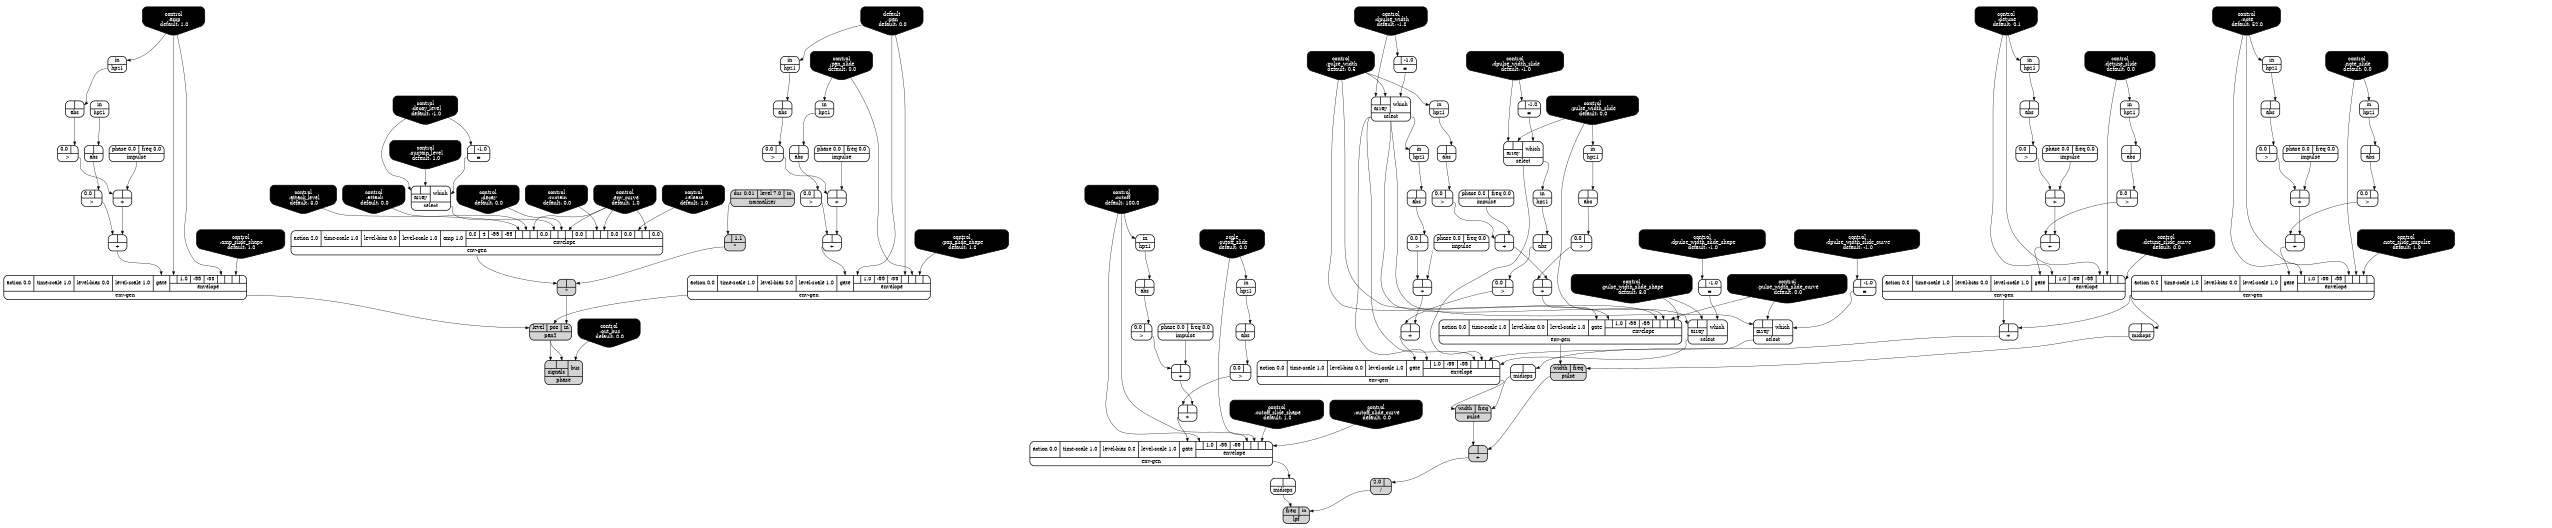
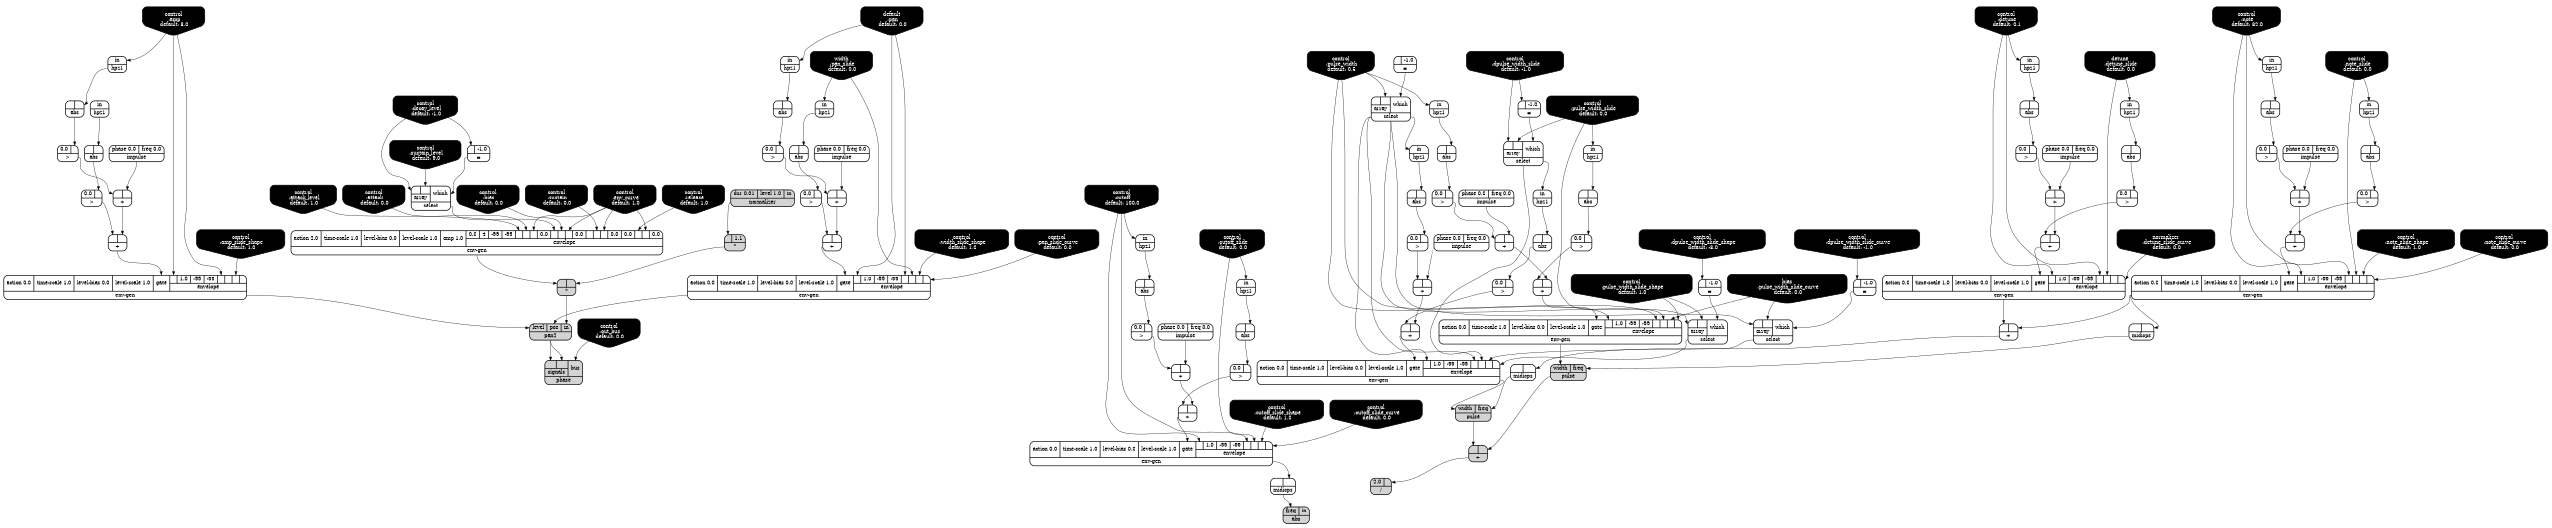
node "control :amp default: 1.0": label "control :amp default: 1.0" -> "control :amp default: 8.0"
node "control :dpulse_width default: -1.0": removed
node "control :note default: 52.0": label "control :note default: 52.0" -> "control :note default: 62.0"
node "control :pan_slide default: 0.0": label "control :pan_slide default: 0.0" -> "width :pan_slide default: 0.0"
node "control :detune_slide default: 0.0": label "control :detune_slide default: 0.0" -> "detune :detune_slide default: 0.0"
node "control :sustain_level default: 1.0": label "control :sustain_level default: 1.0" -> "control :sustain_level default: 9.0"
node "dur 0.01": text "level 7.0" -> "level 1.0"
node "control :attack_level default: 3.0": label "control :attack_level default: 3.0" -> "control :attack_level default: 1.0"
node "control :decay default: 0.0": label "control :decay default: 0.0" -> "control :bias default: 0.0"
node "control :pan_slide_shape default: 1.0": label "control :pan_slide_shape default: 1.0" -> "control :width_slide_shape default: 1.0"
node "control :pan_slide_curve default: 0.0": added
node "scale :cutoff_slide default: 0.0": label "scale :cutoff_slide default: 0.0" -> "control :cutoff_slide default: 0.0"
node "control :dpulse_width_slide_shape default: -1.0": label "control :dpulse_width_slide_shape default: -1.0" -> "control :dpulse_width_slide_shape default: -8.0"
node "control :detune_slide_curve default: 0.0": label "control :detune_slide_curve default: 0.0" -> "normalizer :detune_slide_curve default: 0.0"
node "control :note_slide_impulse default: 1.0": label "control :note_slide_impulse default: 1.0" -> "control :note_slide_shape default: 1.0"
node "control :note_slide_curve default: 0.0": added
node "control :pulse_width_slide_shape default: 8.0": label "control :pulse_width_slide_shape default: 8.0" -> "control :pulse_width_slide_shape default: 1.0"
node "control :pulse_width_slide_curve default: 0.0": label "control :pulse_width_slide_curve default: 0.0" -> "bias :pulse_width_slide_curve default: 0.0"
edge "2.0" -> "freq": removed
node "freq": text "lpf" -> "abs"
